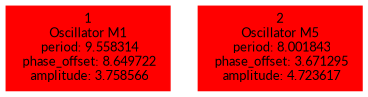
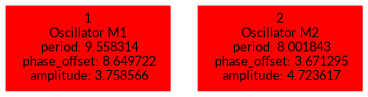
node "2": text "Oscillator M5" -> "Oscillator M2"
